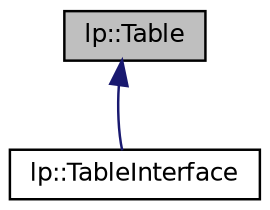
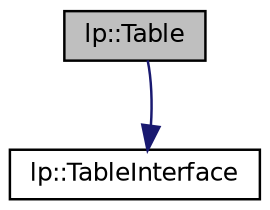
edge "lp::TableInterface" -> "lp::Table": reversed
